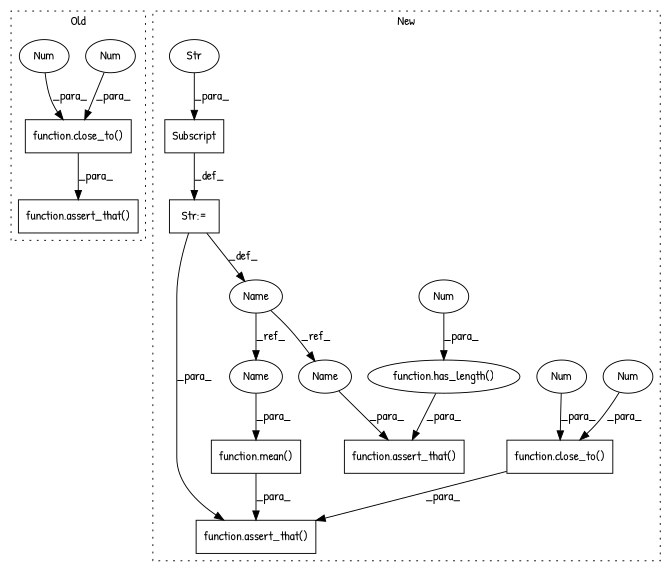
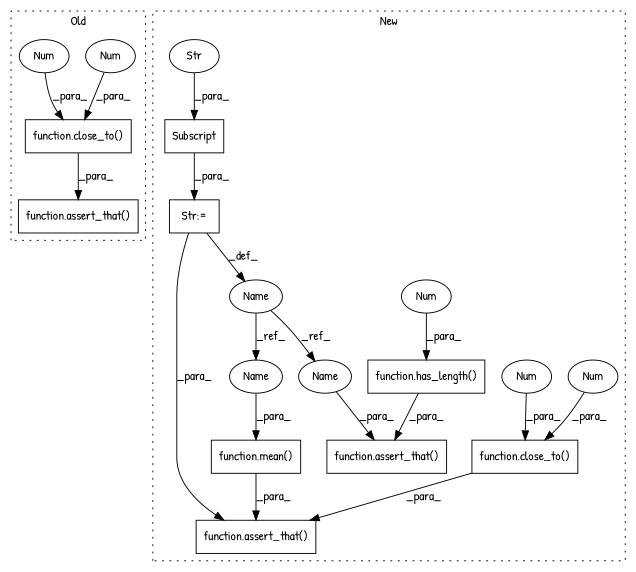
edge "Subscript" -> "Str:=": label "_def_" -> "_para_"
node "function.has_length()": shape ellipse -> box
